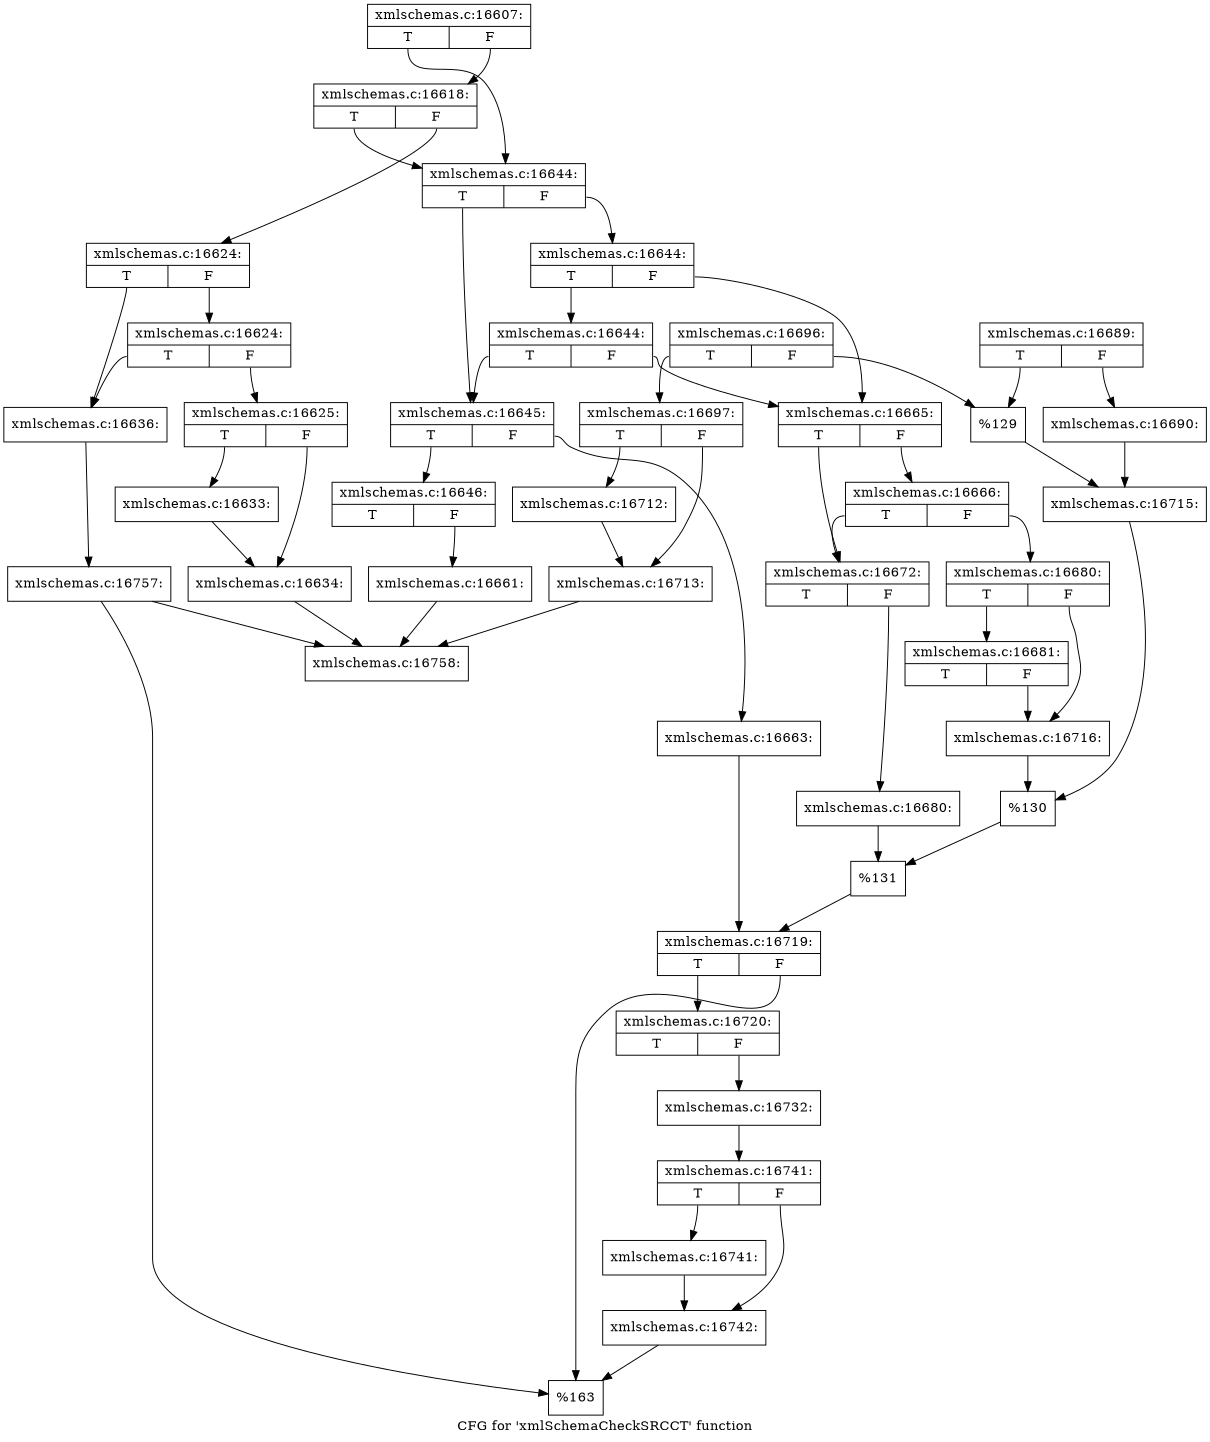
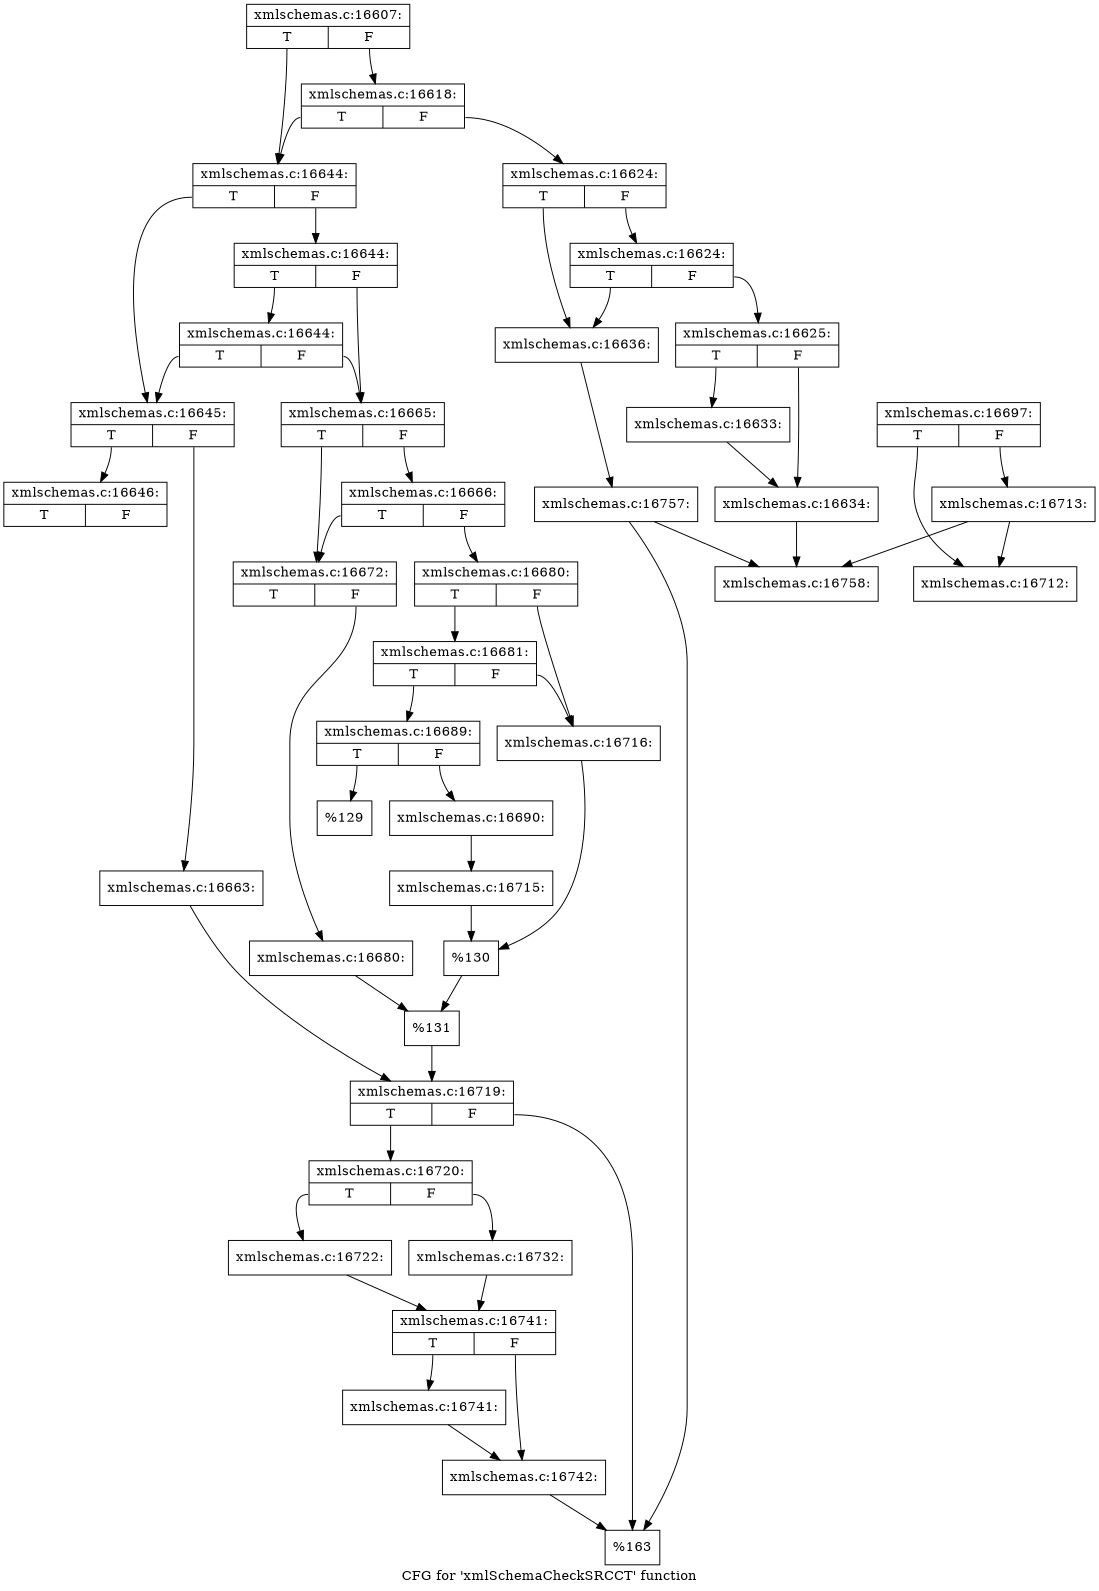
node "xmlschemas.c:16696:": removed
edge "%129" -> "xmlschemas.c:16715:": removed
edge "xmlschemas.c:16712:" -> "xmlschemas.c:16713:": reversed
node "xmlschemas.c:16661:": removed
edge "xmlschemas.c:16681:" -> "xmlschemas.c:16689:": added
node "xmlschemas.c:16722:": added
